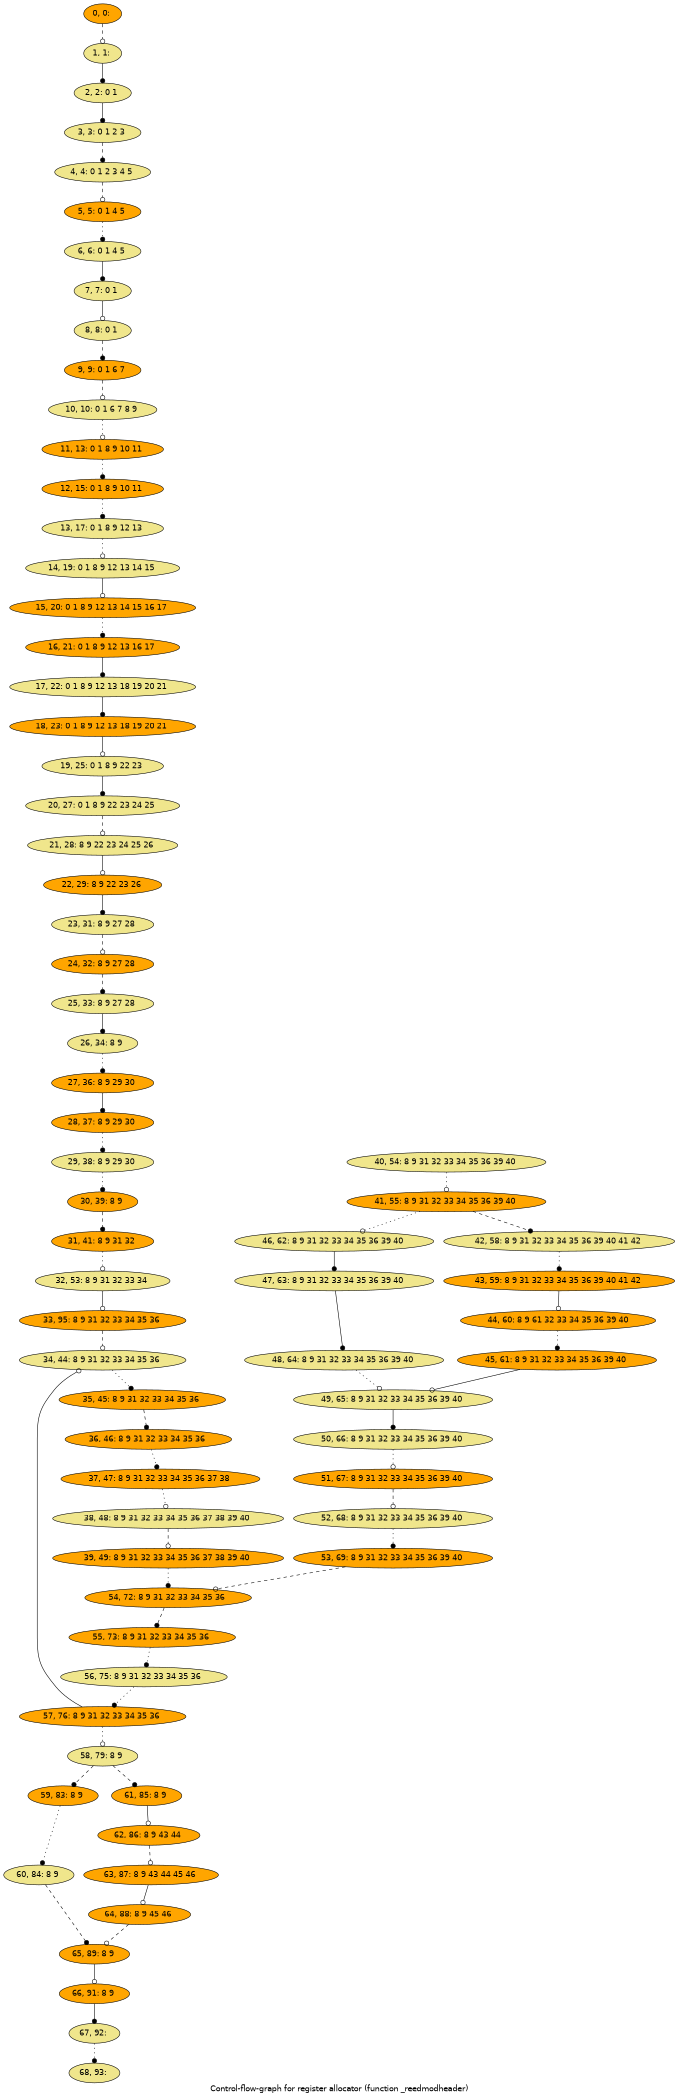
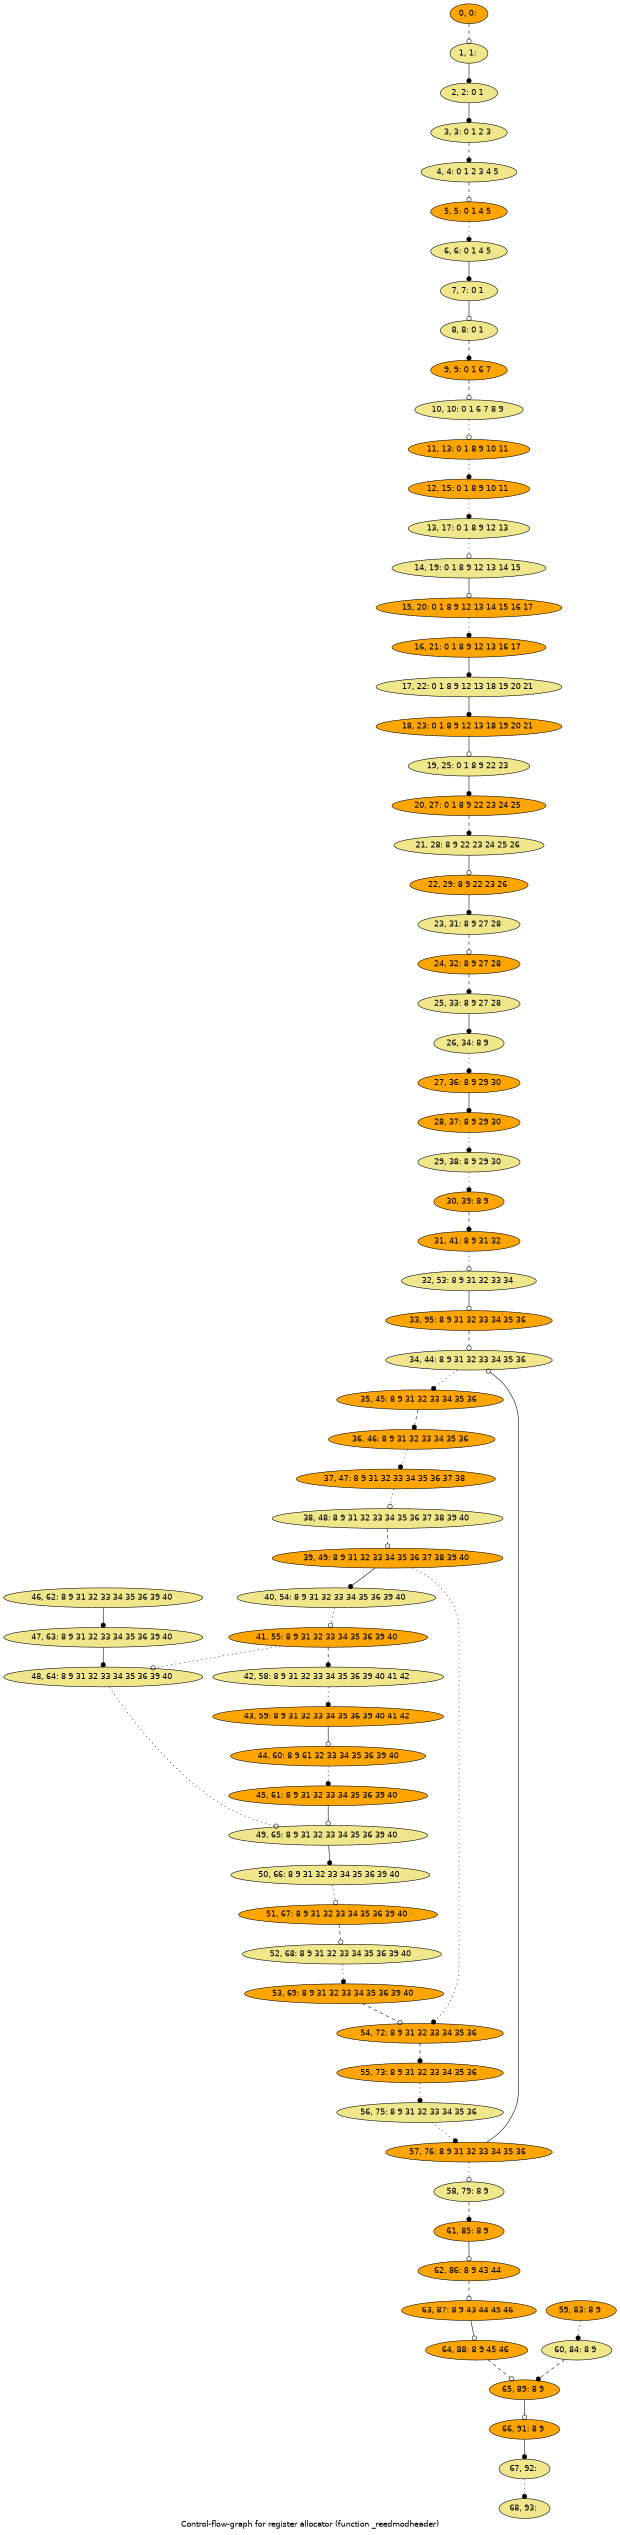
node "20, 27: 0 1 8 9 22 23 24 25": fillcolor khaki -> orange
edge "20, 27: 0 1 8 9 22 23 24 25" -> "21, 28: 8 9 22 23 24 25 26": arrowhead odot -> dot
edge "41, 55: 8 9 31 32 33 34 35 36 39 40" -> "46, 62: 8 9 31 32 33 34 35 36 39 40": now "41, 55: 8 9 31 32 33 34 35 36 39 40" -> "48, 64: 8 9 31 32 33 34 35 36 39 40"
edge "39, 49: 8 9 31 32 33 34 35 36 37 38 39 40" -> "40, 54: 8 9 31 32 33 34 35 36 39 40": added
edge "58, 79: 8 9" -> "59, 83: 8 9": removed
